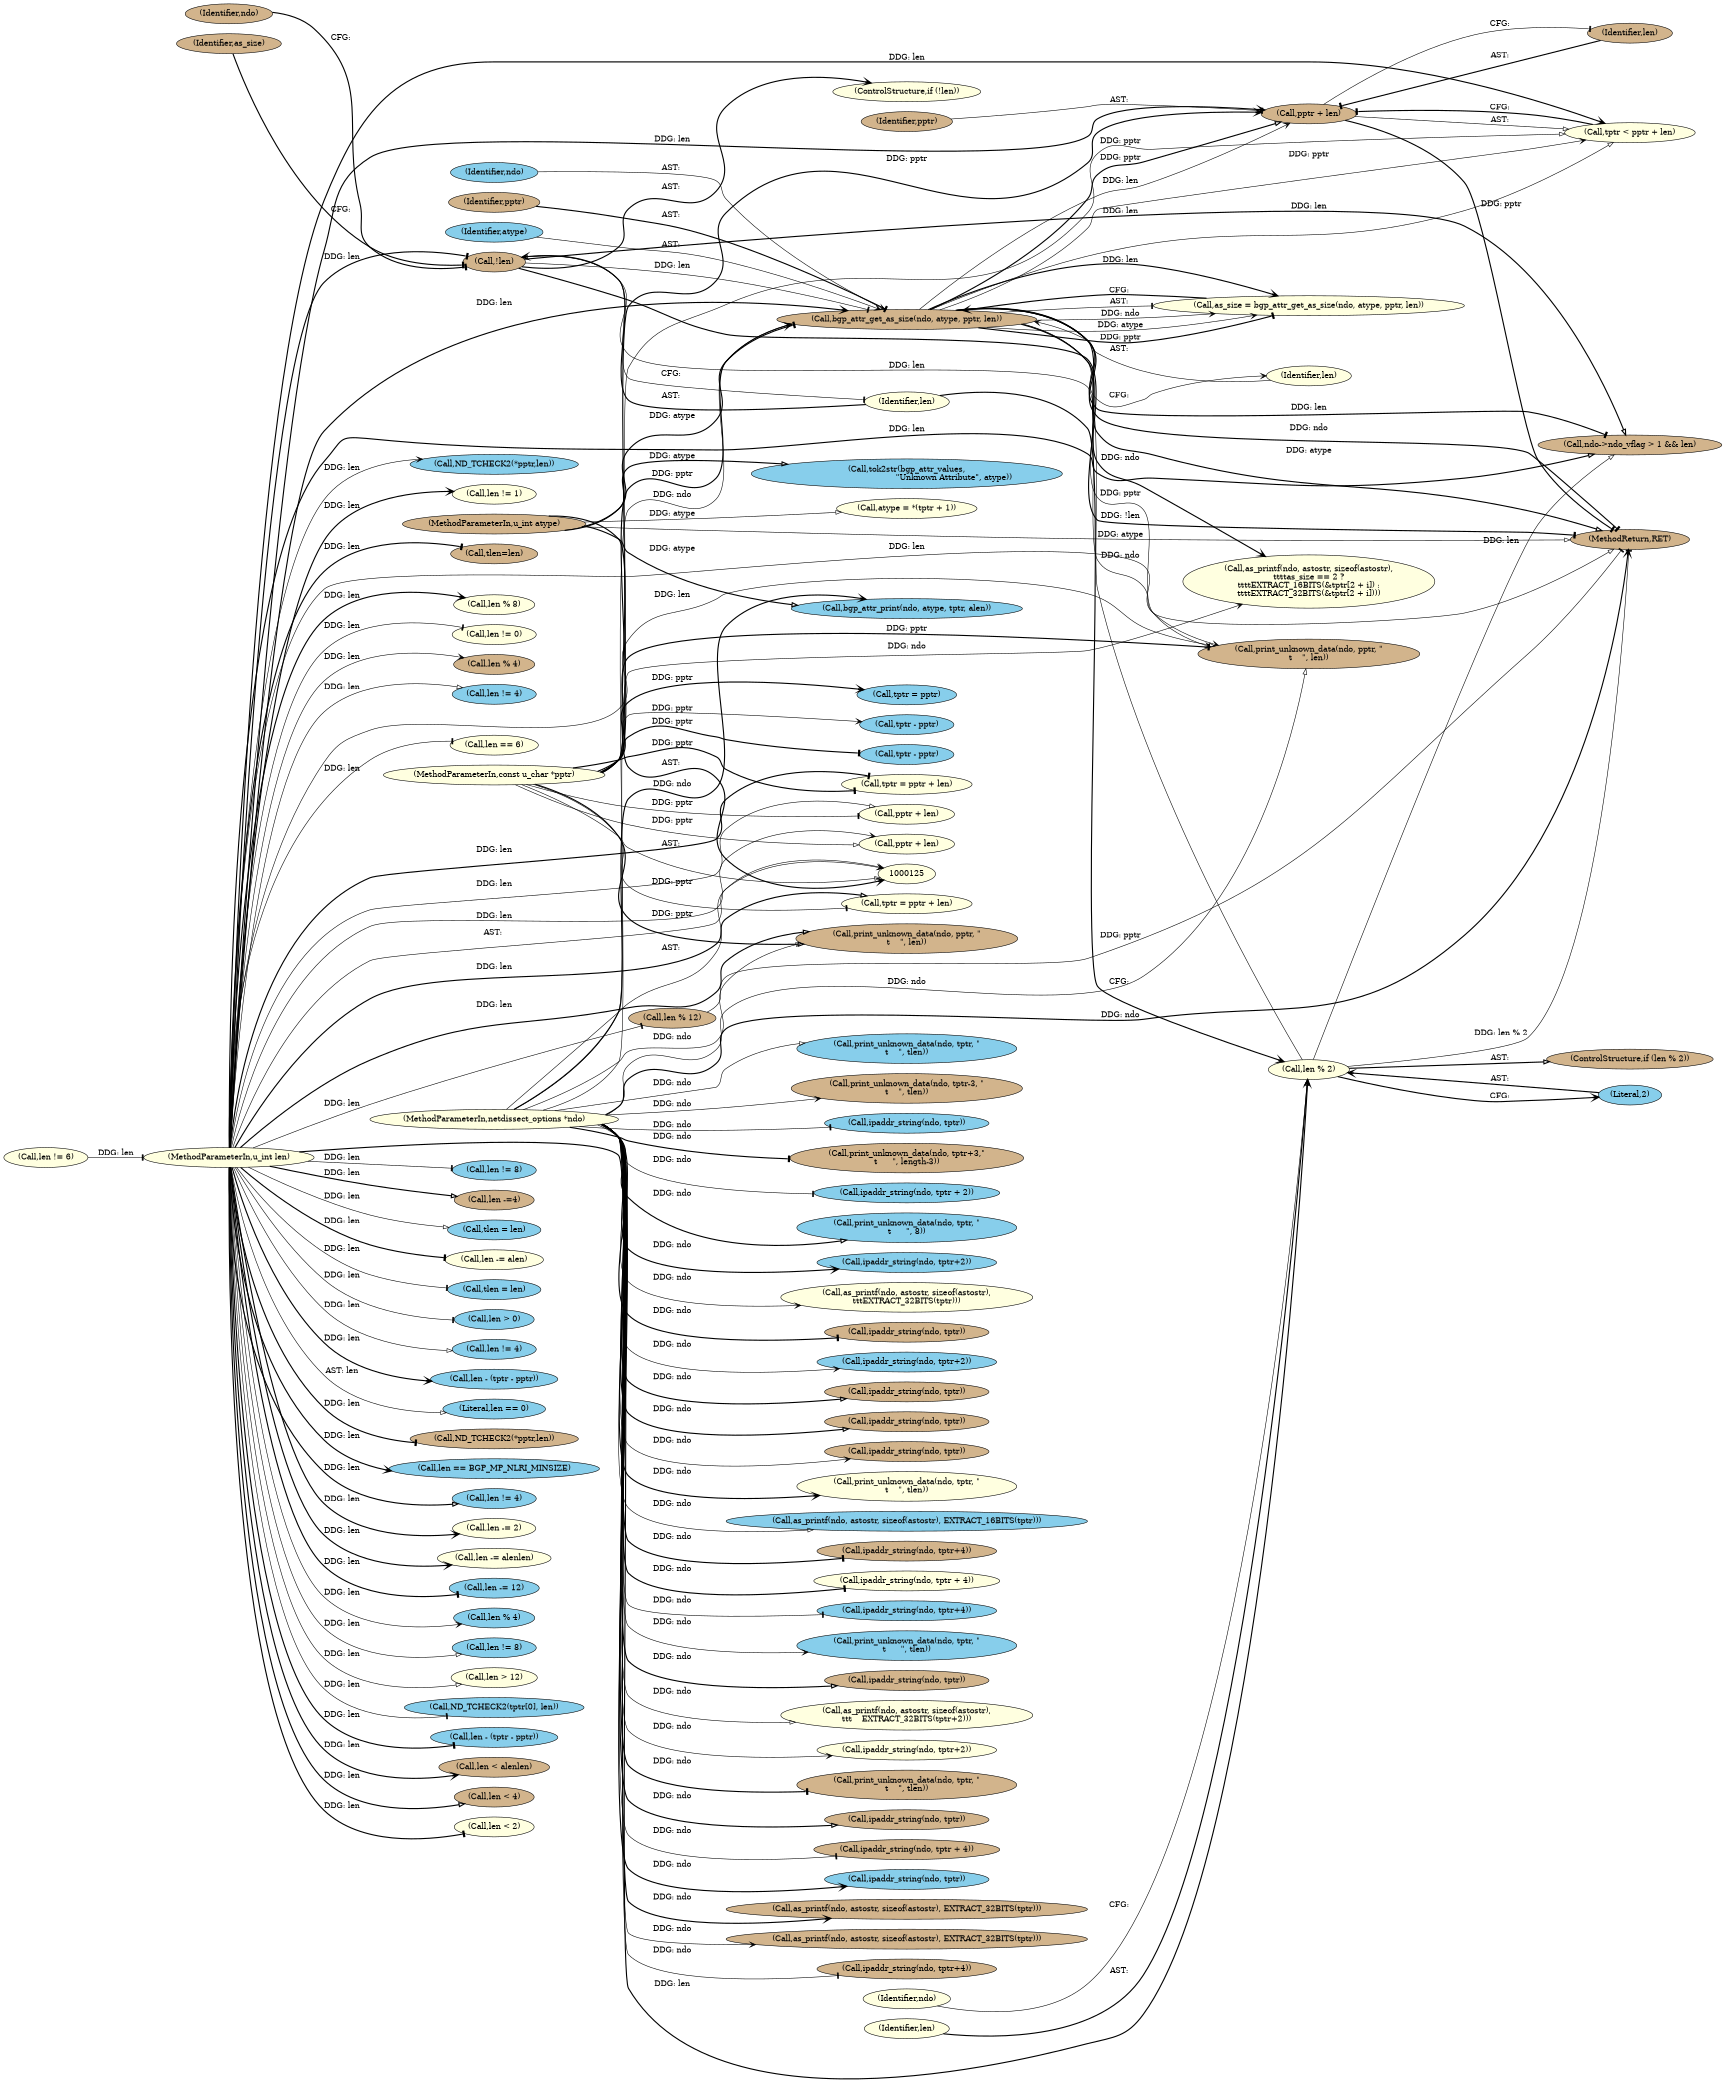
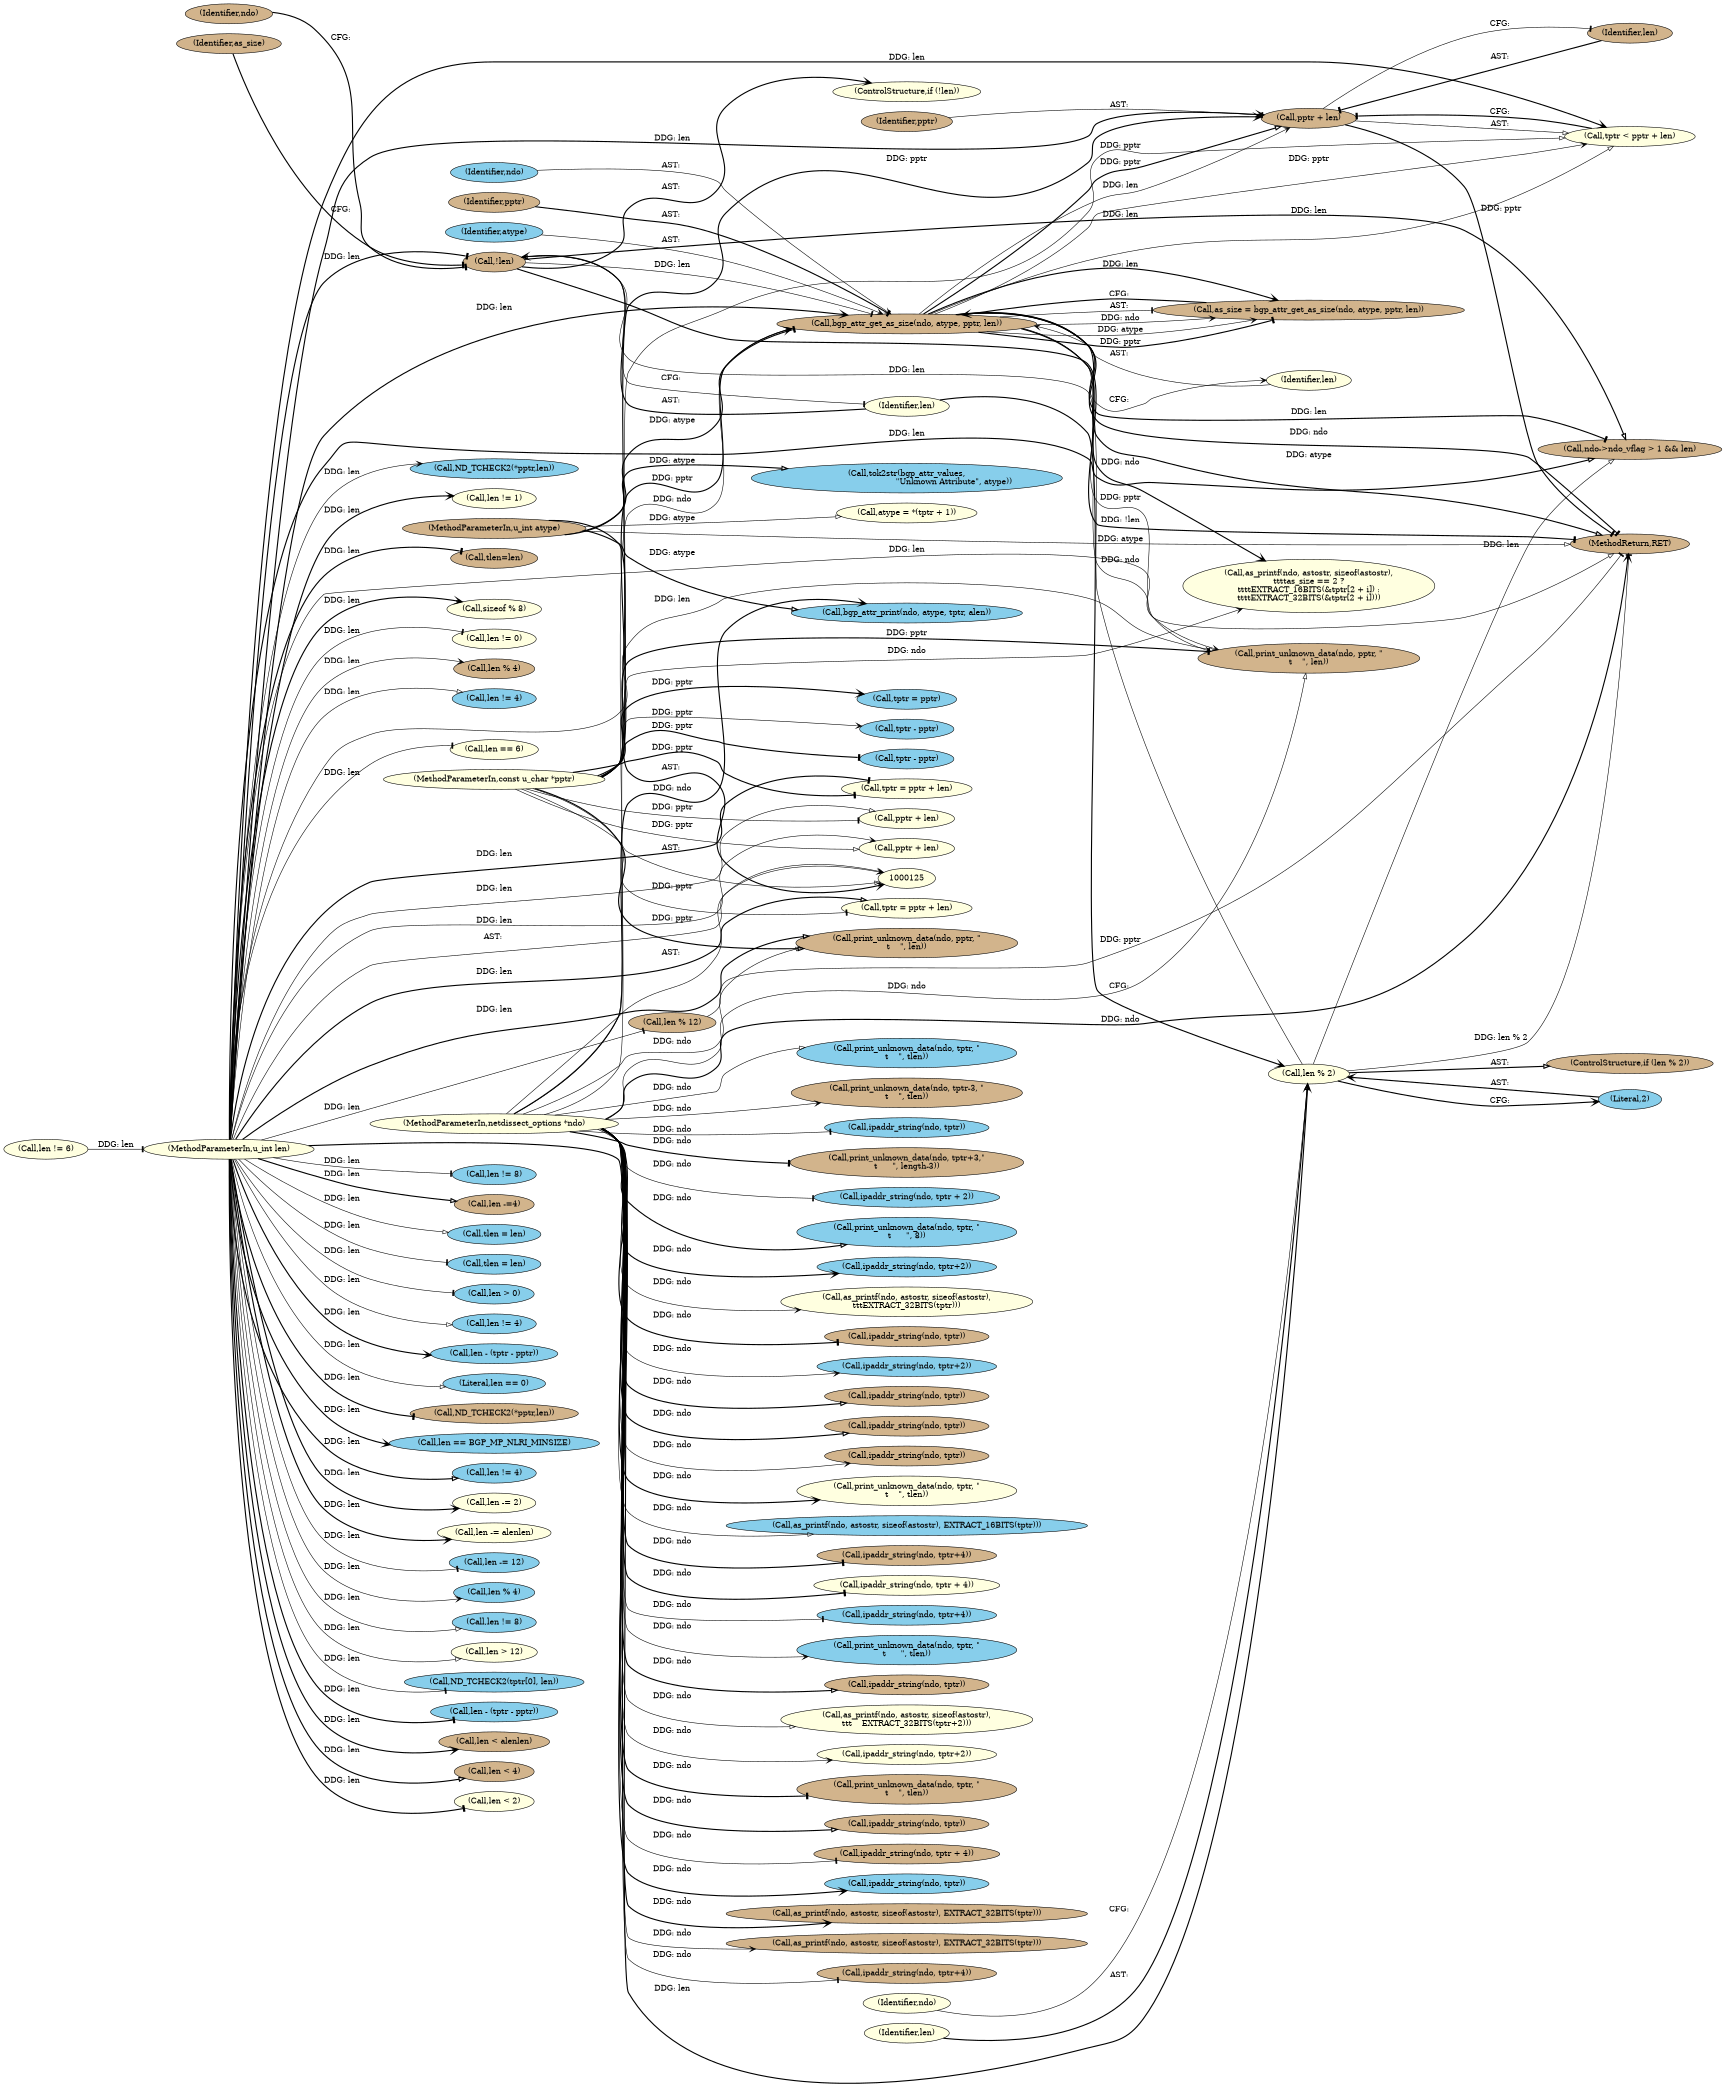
node "(Call,as_size = bgp_attr_get_as_size(ndo, atype, pptr, len))": fillcolor lightyellow -> tan
node "(Call,len % 8)": label "(Call,len % 8)" -> "(Call,sizeof % 8)"
node "(Call,len -= alen)": removed
edge "(MethodParameterIn,u_int len)" -> "(Literal,len == 0)": label "AST: len" -> "DDG: len"
edge "(MethodParameterIn,u_int len)" -> "(Call,len -= 12)": style bold -> solid
